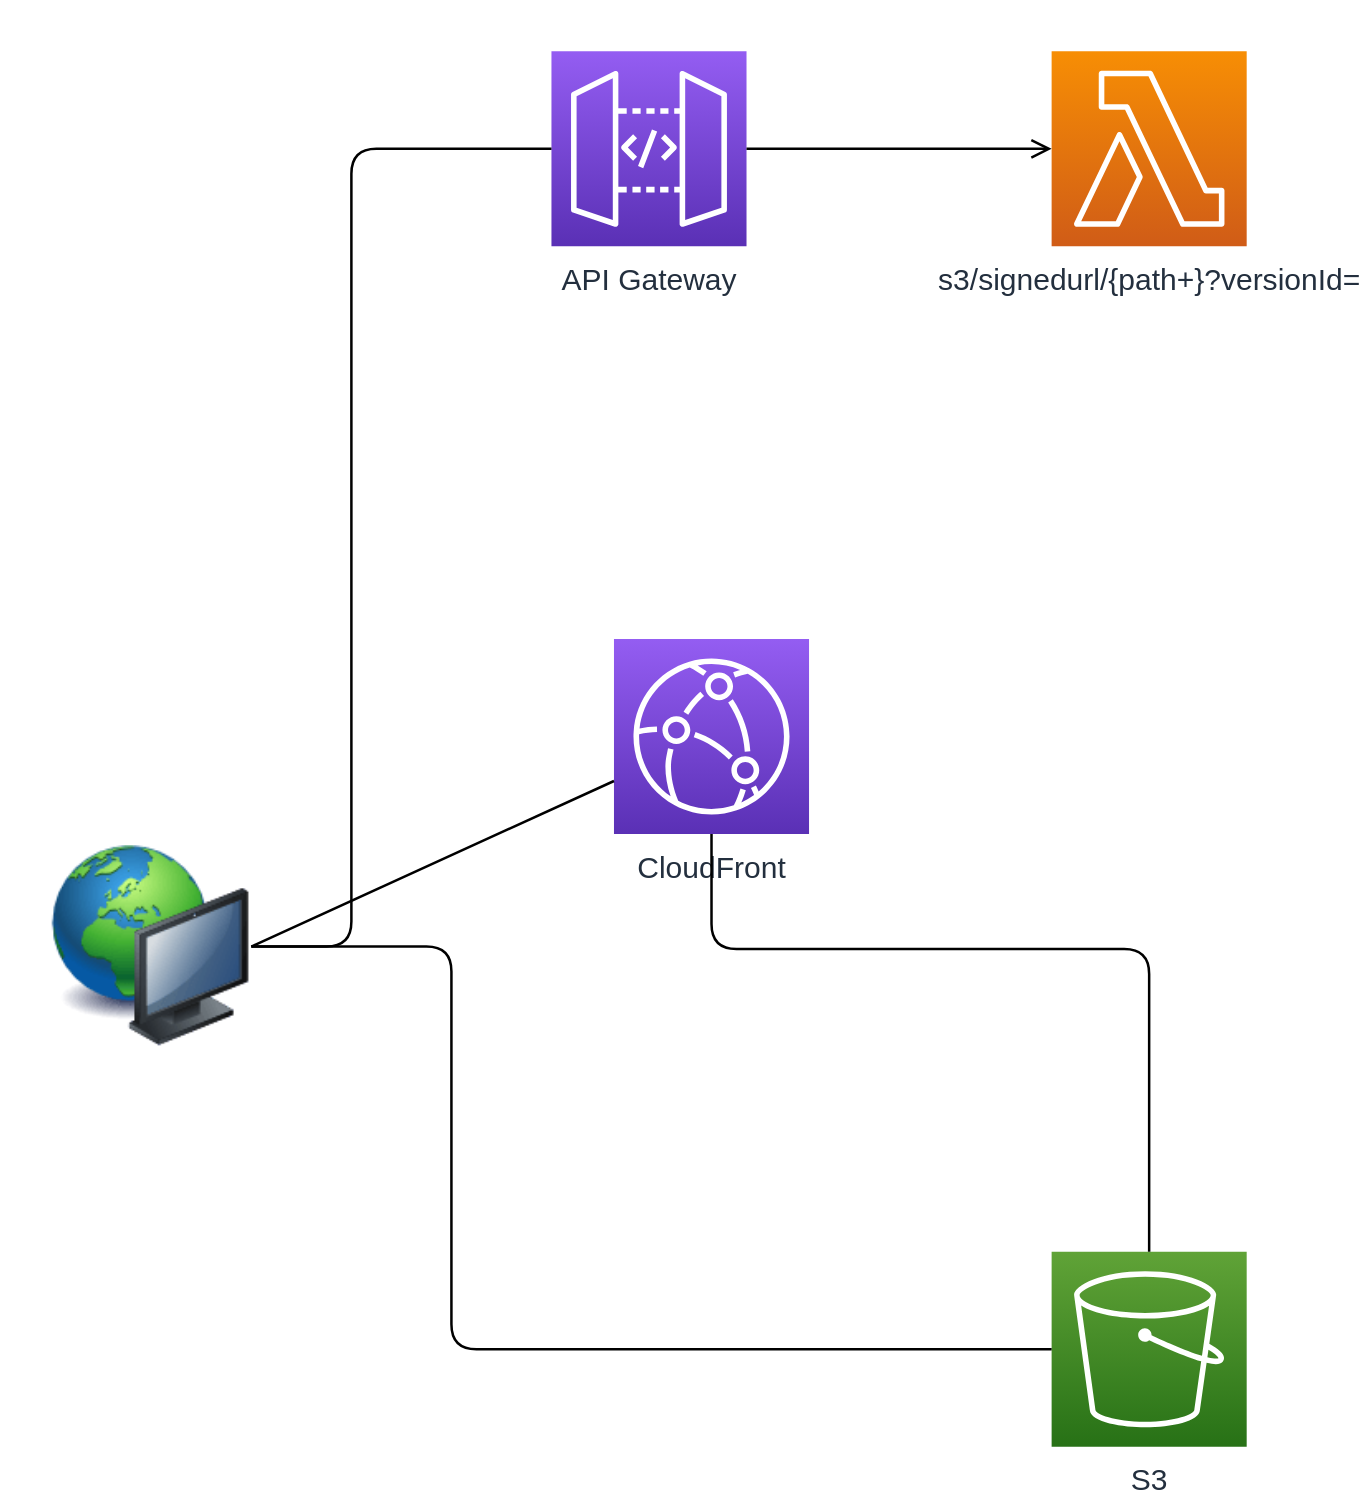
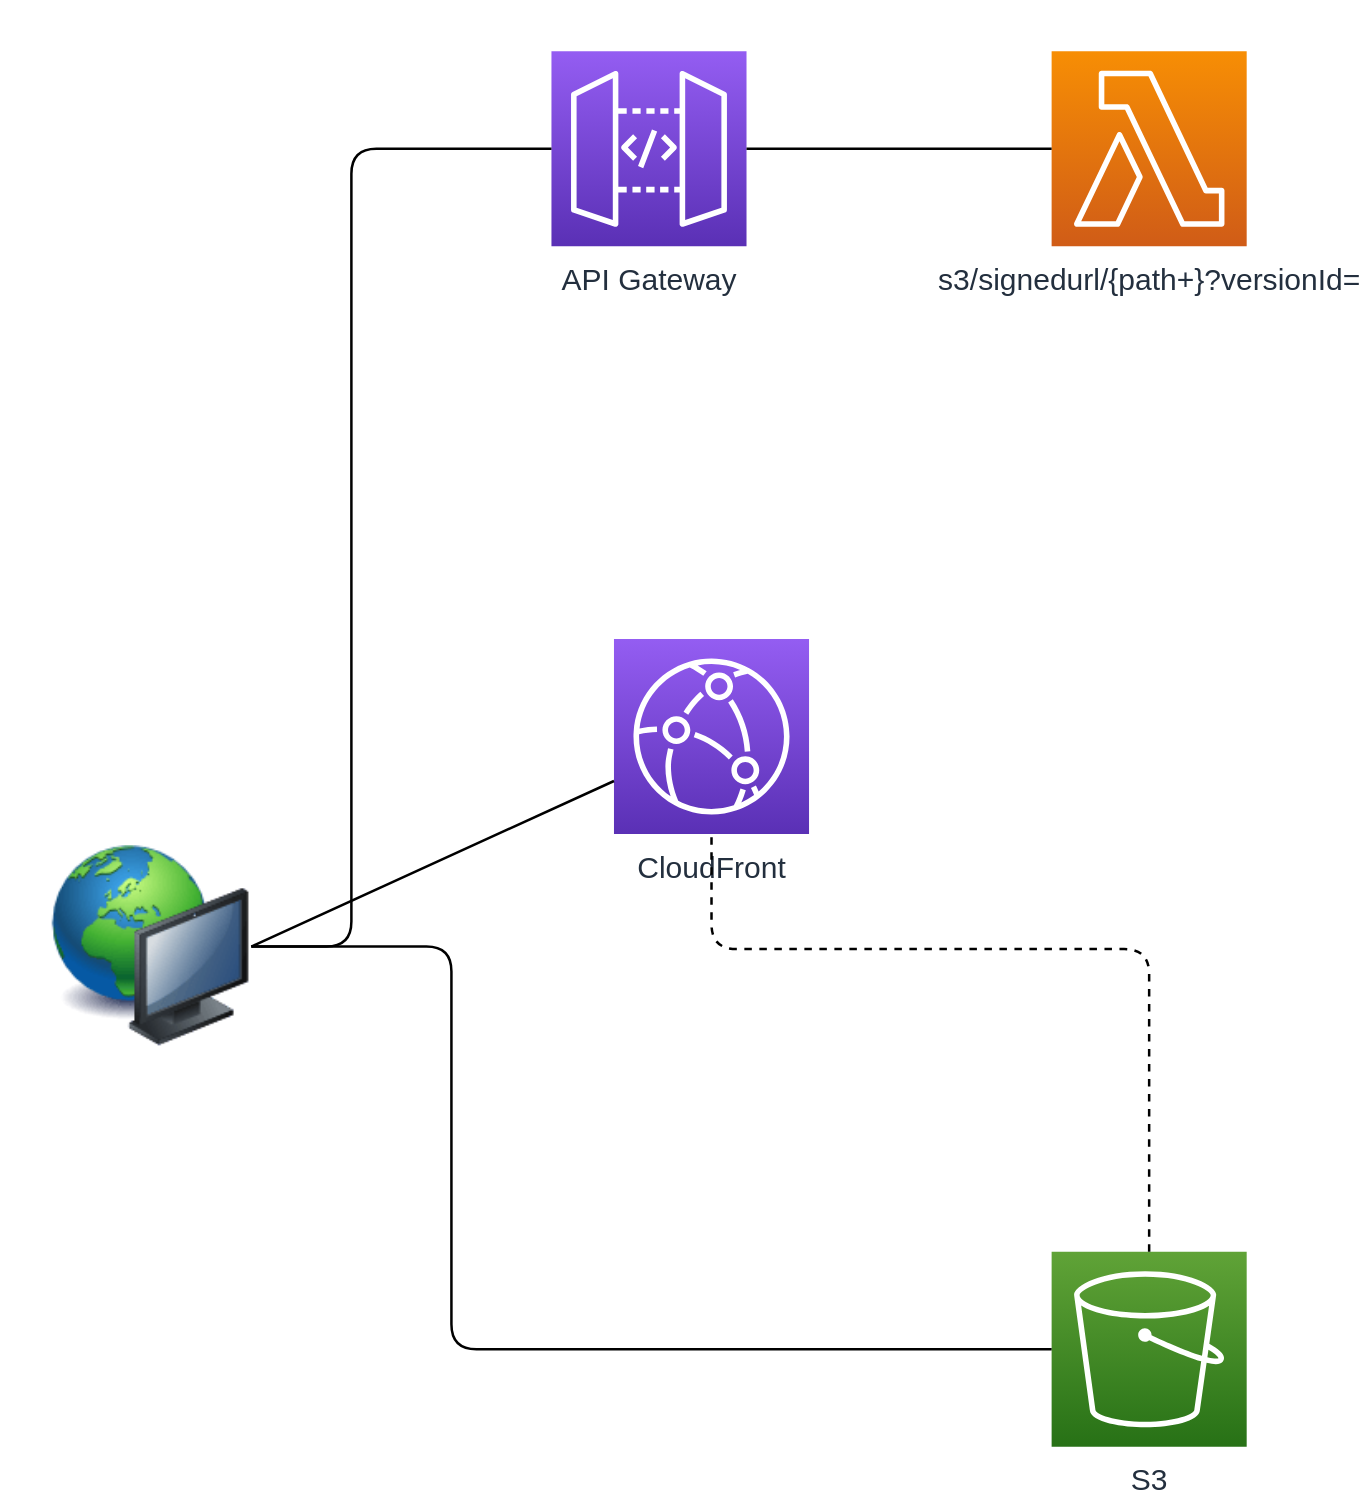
edge "API Gateway" -> "s3/signedurl/{path+}?versionId=": arrowhead open -> none
edge "CloudFront" -- "S3": style solid -> dashed
